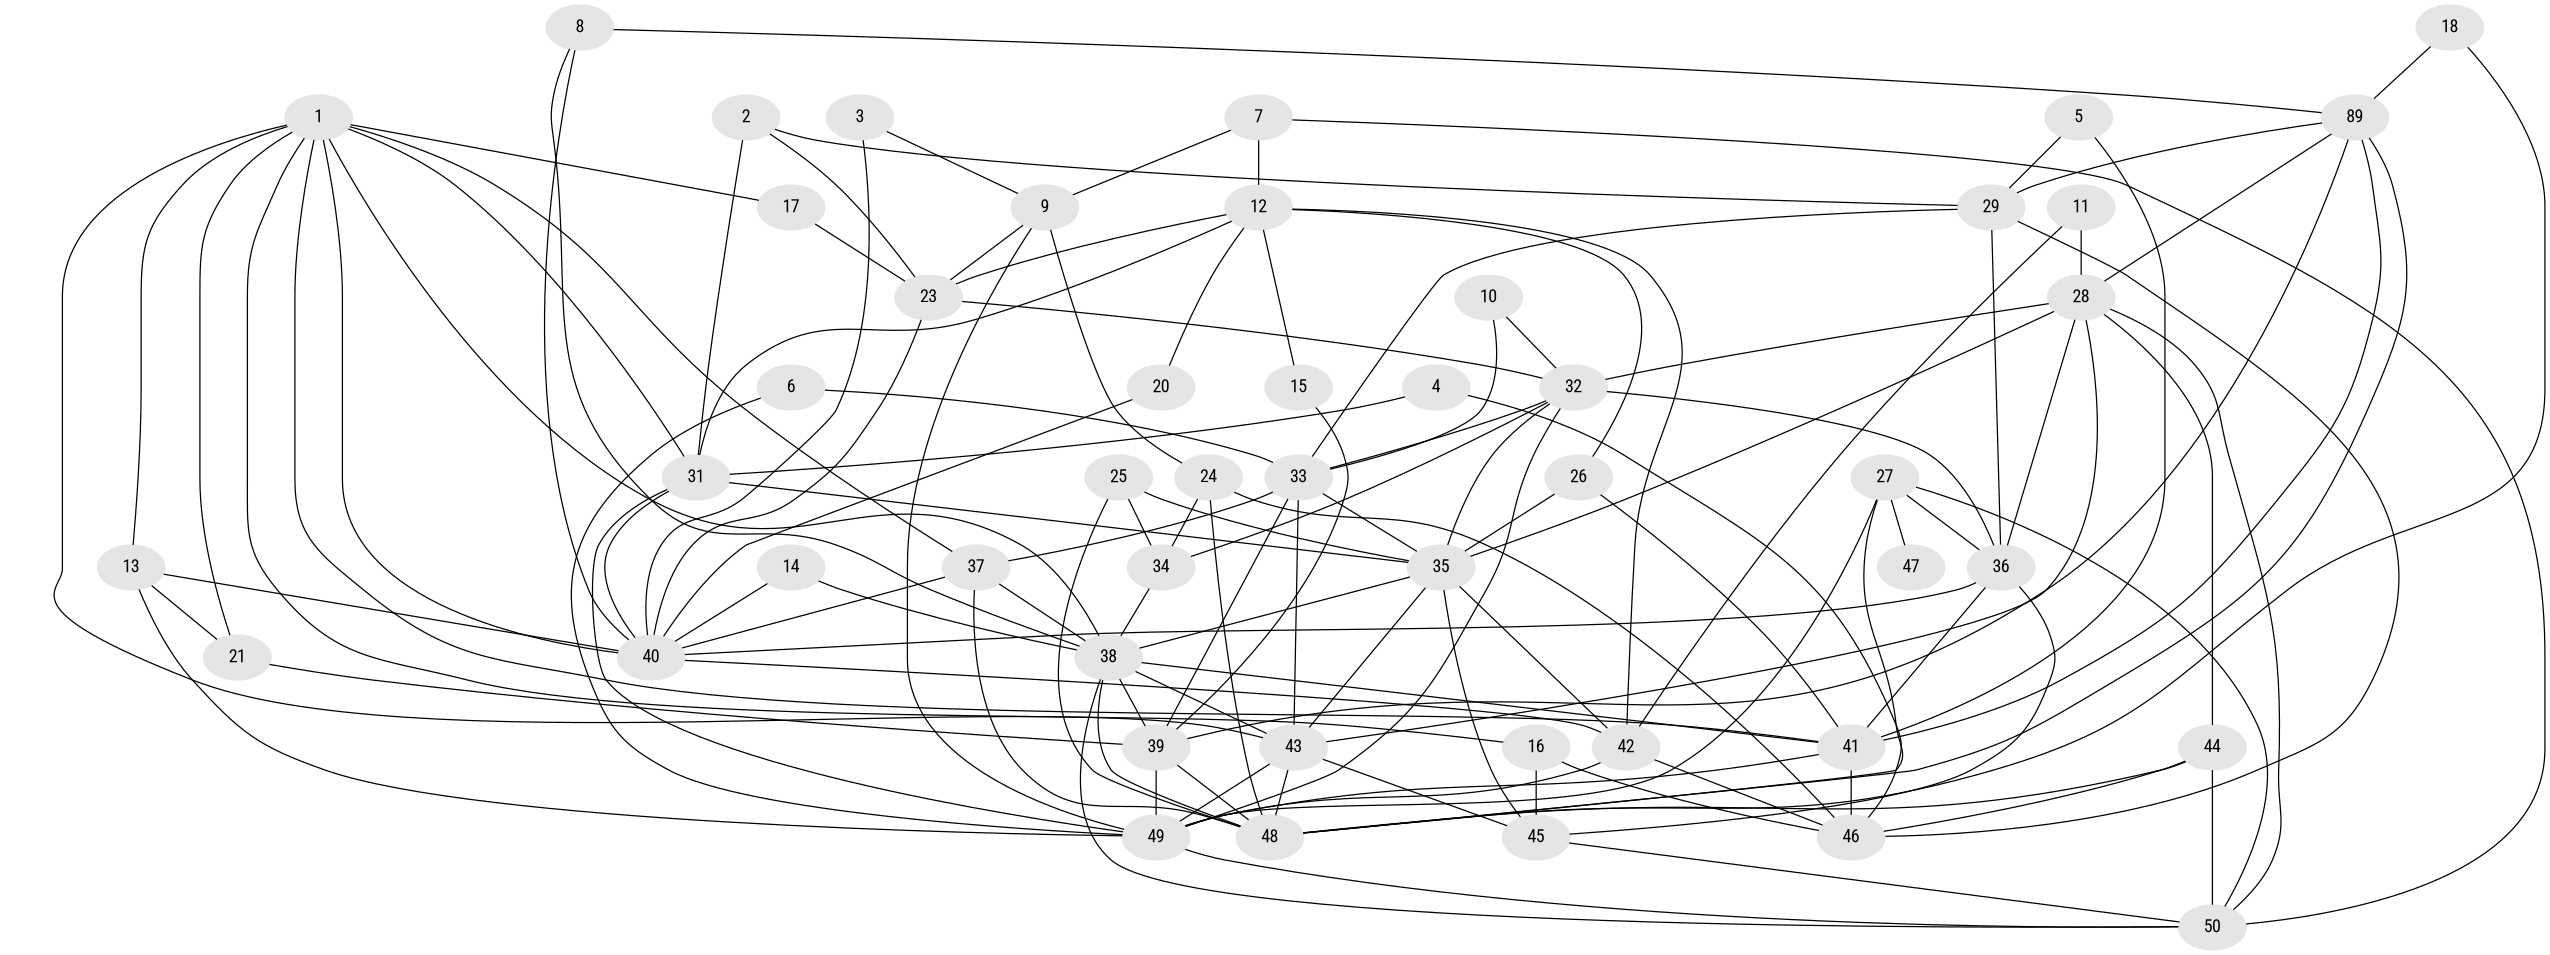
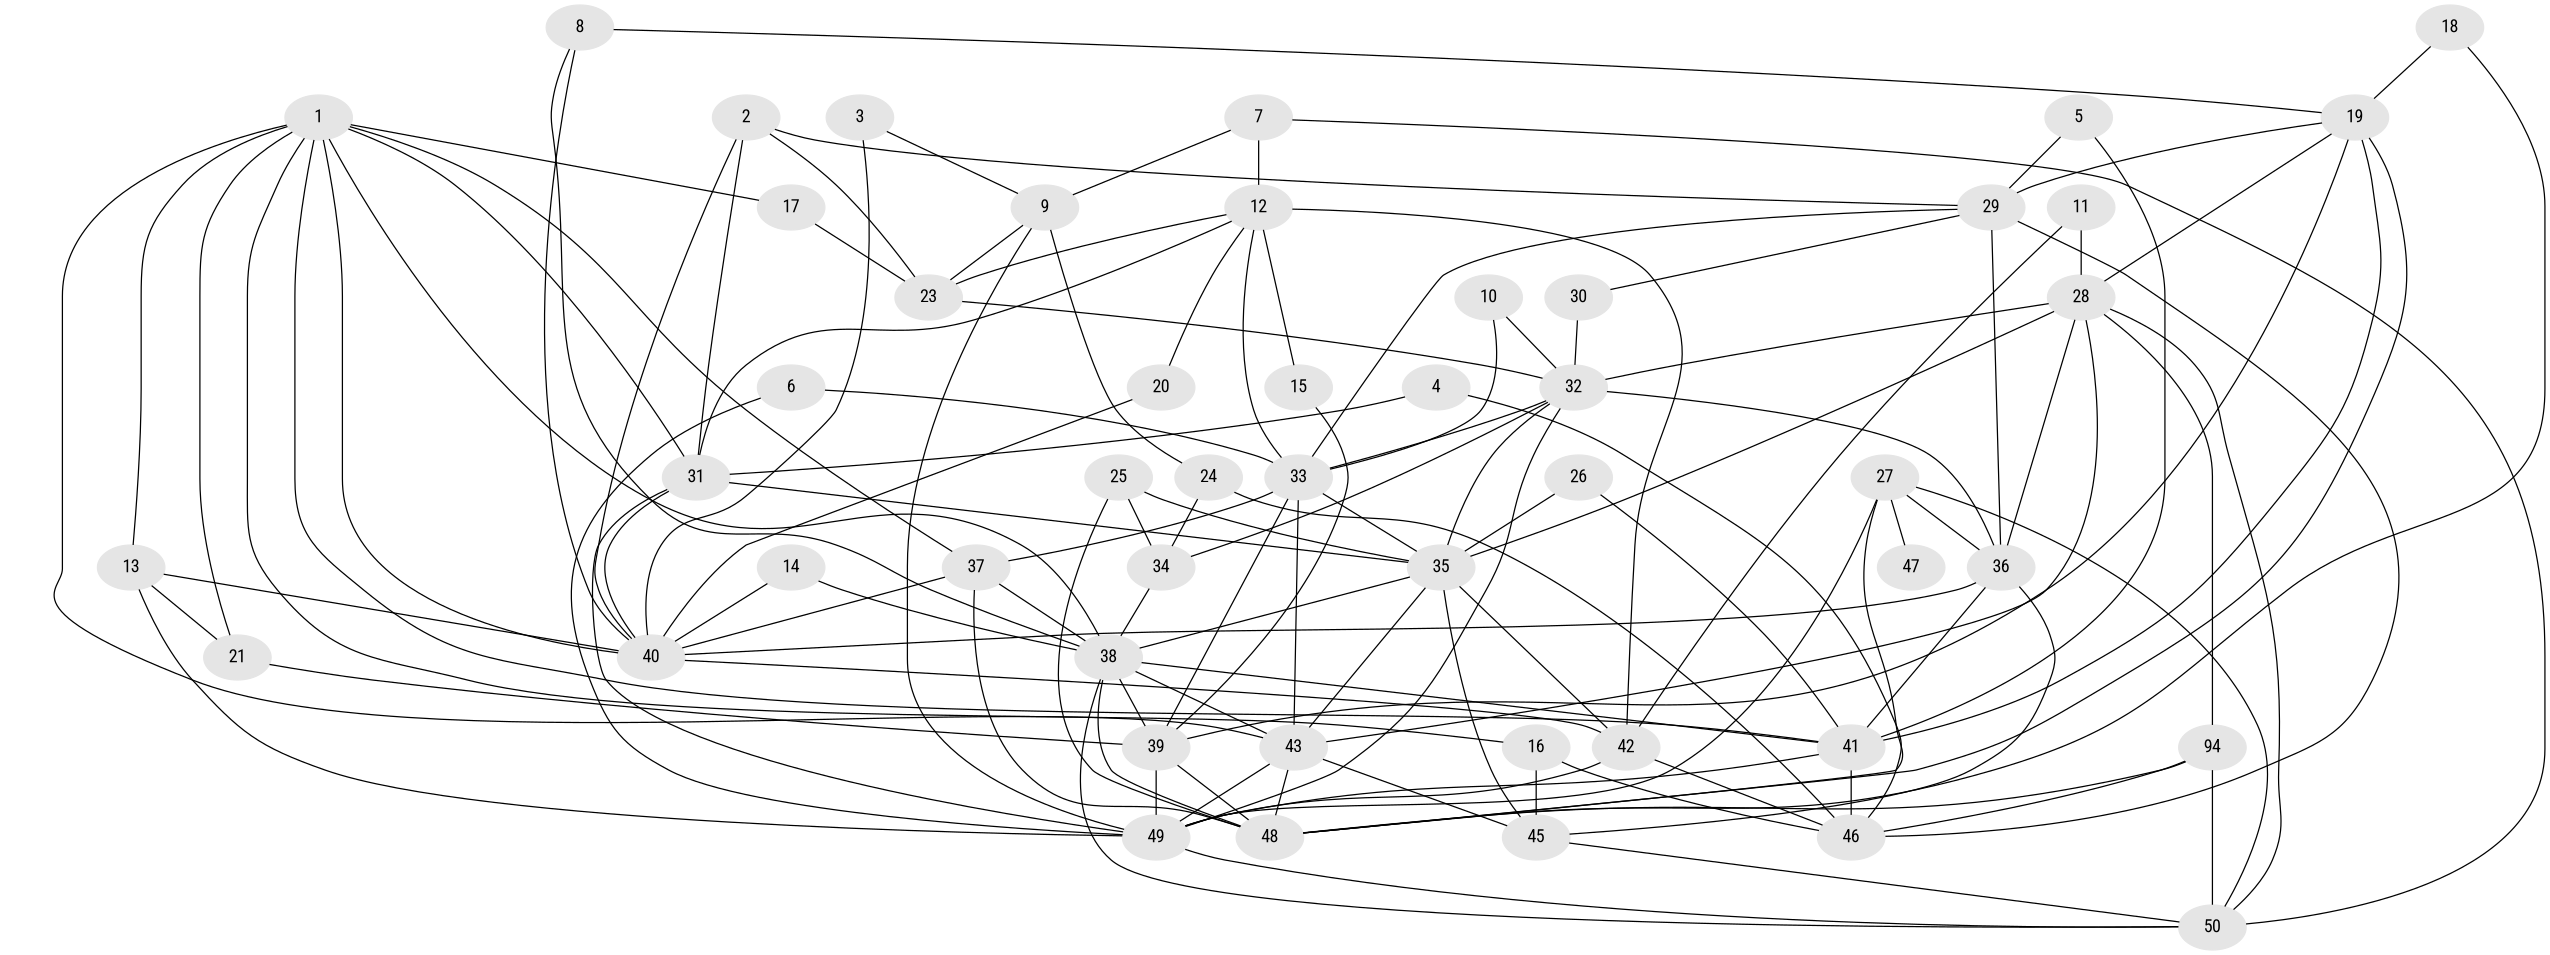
node "89": label "89" -> "19"
edge "12" -- "26": now "12" -- "33"
node "30": added
edge "23" -- "40": now "2" -- "40"
edge "24" -- "48": removed
node "44": label "44" -> "94"
